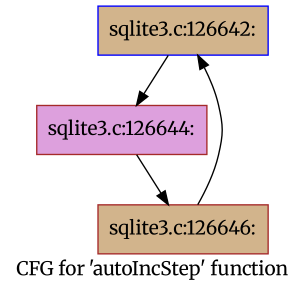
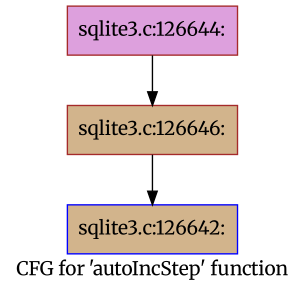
edge "sqlite3.c:126642:" -> "sqlite3.c:126644:": removed
